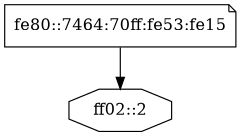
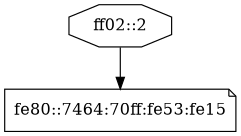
edge "fe80::7464:70ff:fe53:fe15" -> "ff02::2": reversed
